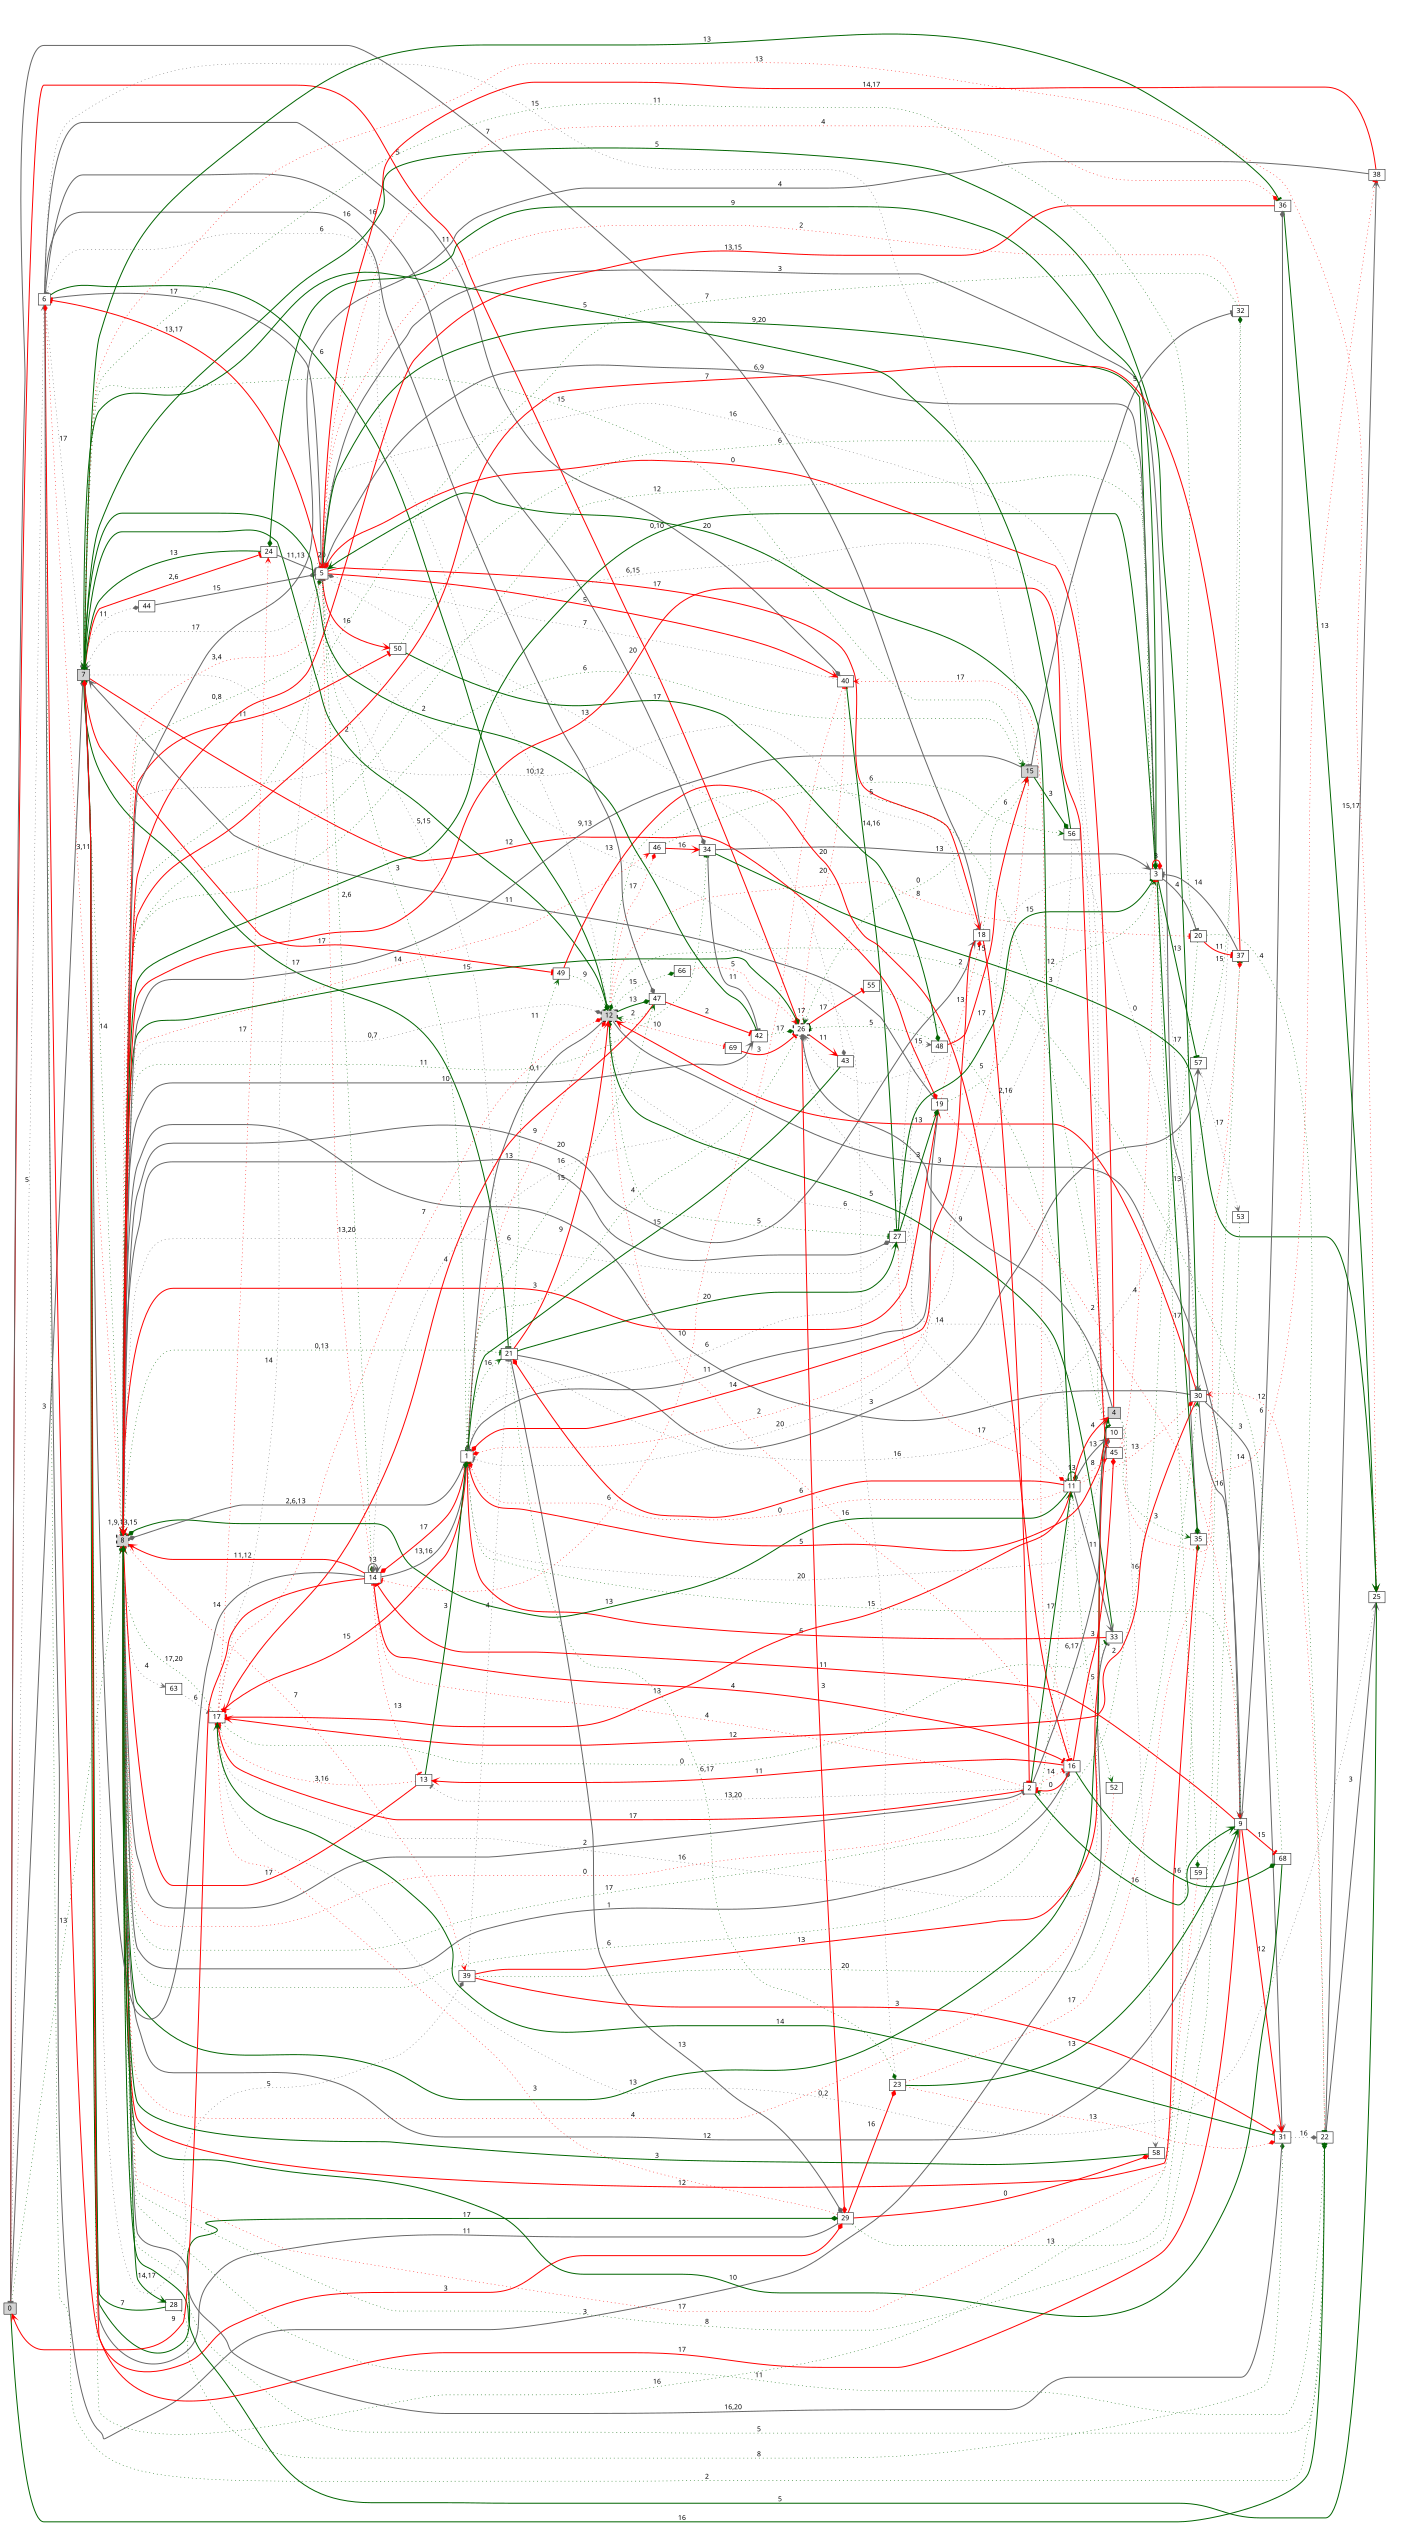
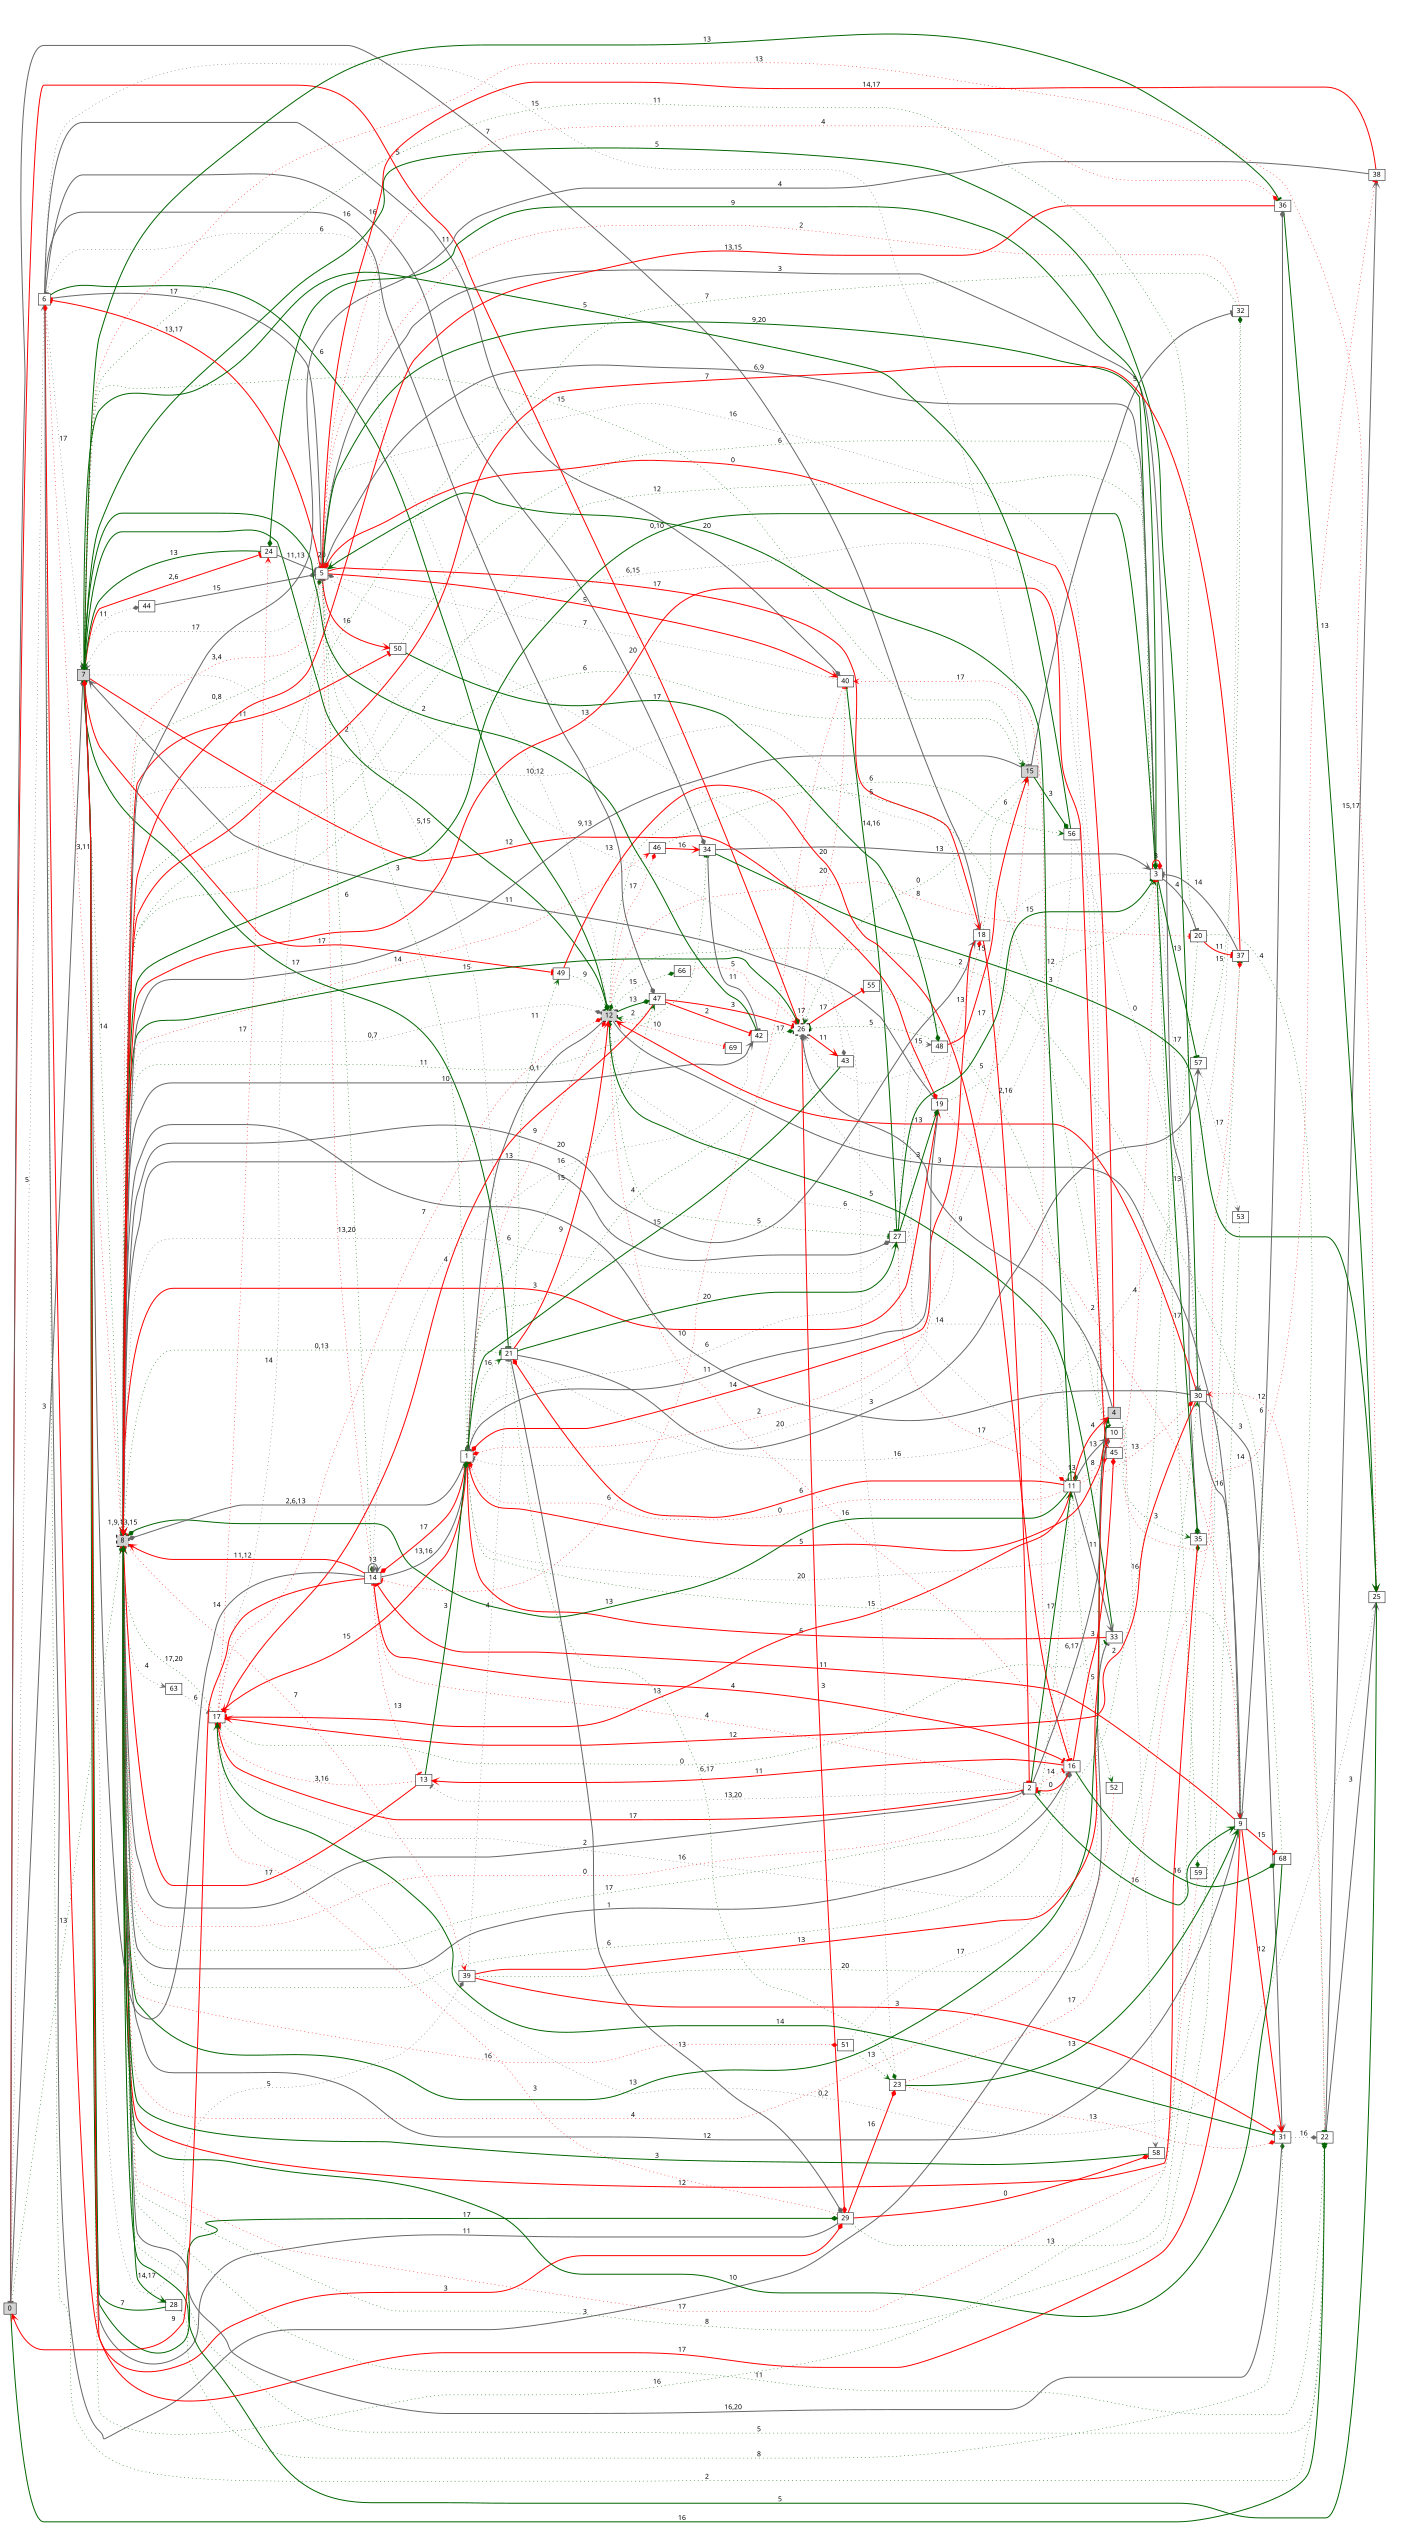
edge "5" -> "14": label "2,6" -> "6"
edge "69" -> "26": now "47" -> "26"
node "51": added
